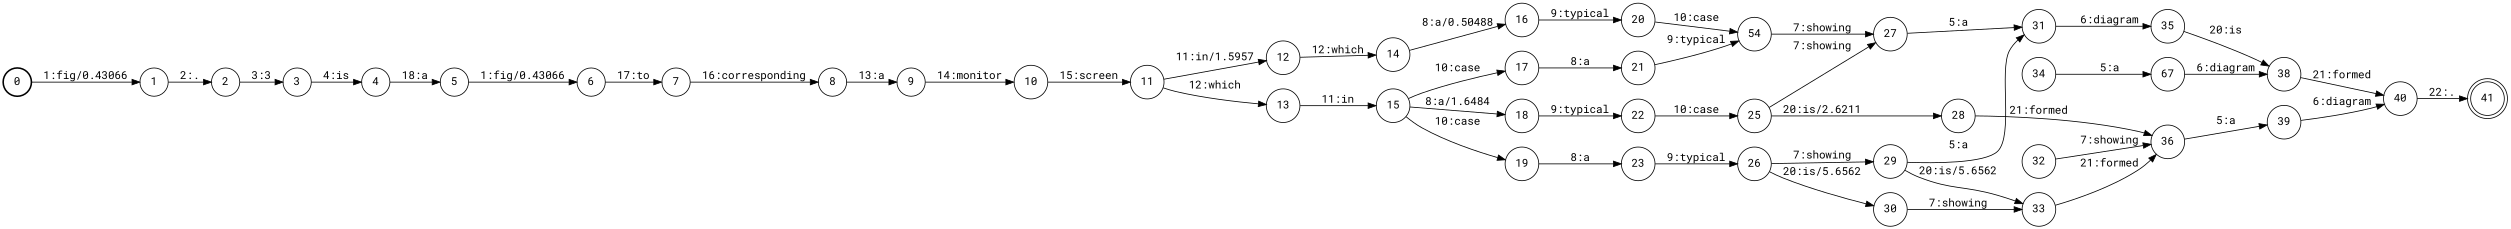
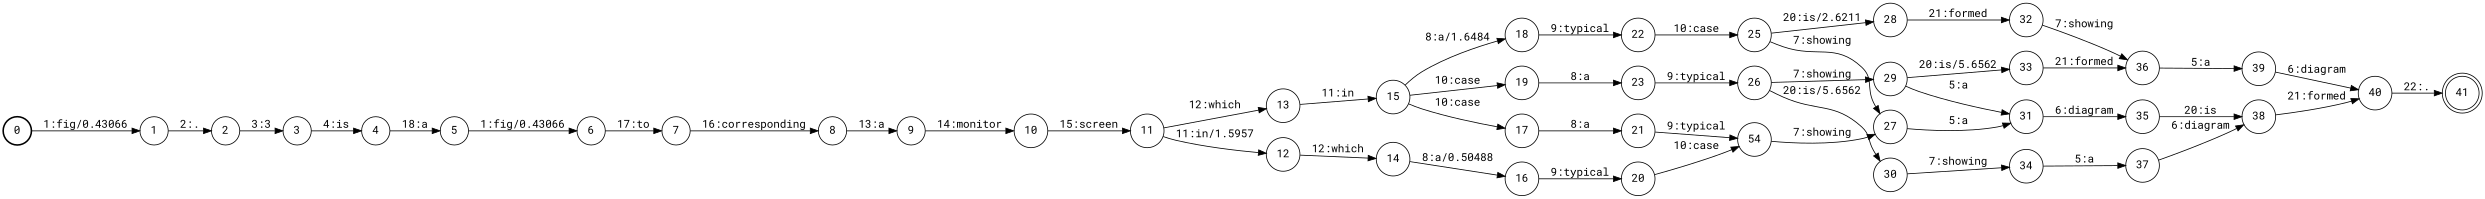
node "67": label "67" -> "37"
edge "28" -> "36": now "28" -> "32"
edge "30" -> "33": now "30" -> "34"
